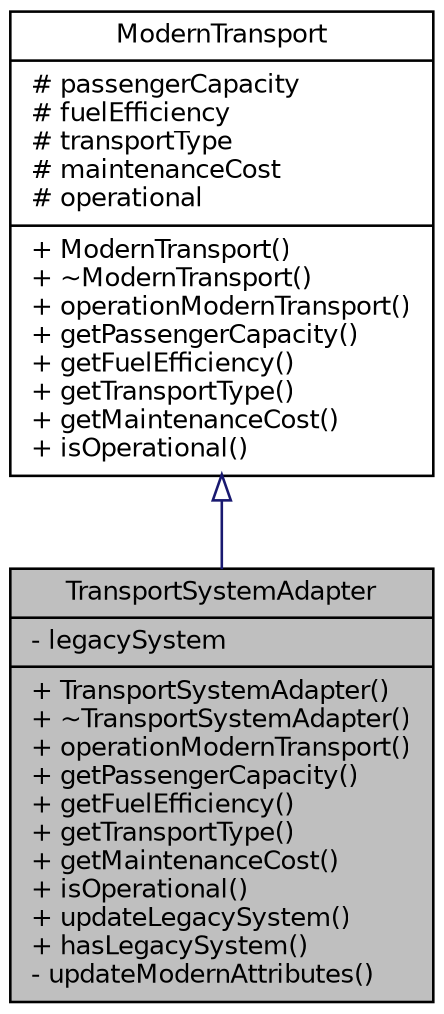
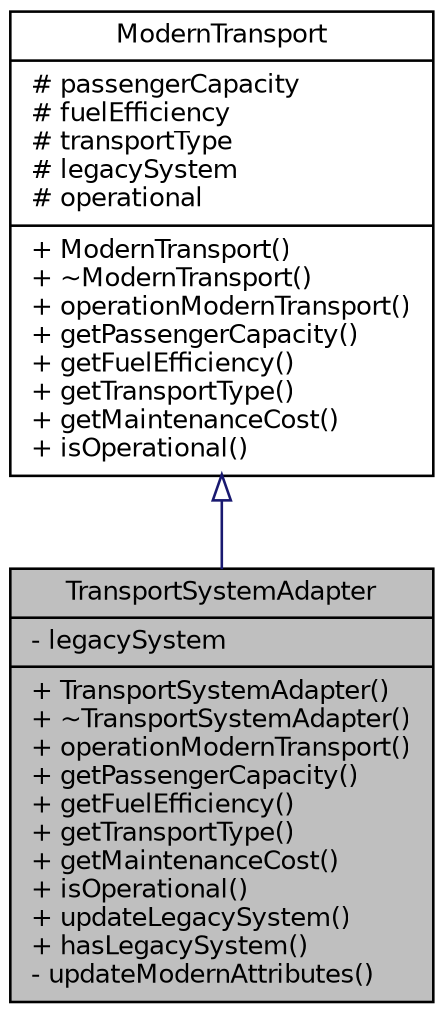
node "ModernTransport": text "# maintenanceCost" -> "# legacySystem"
